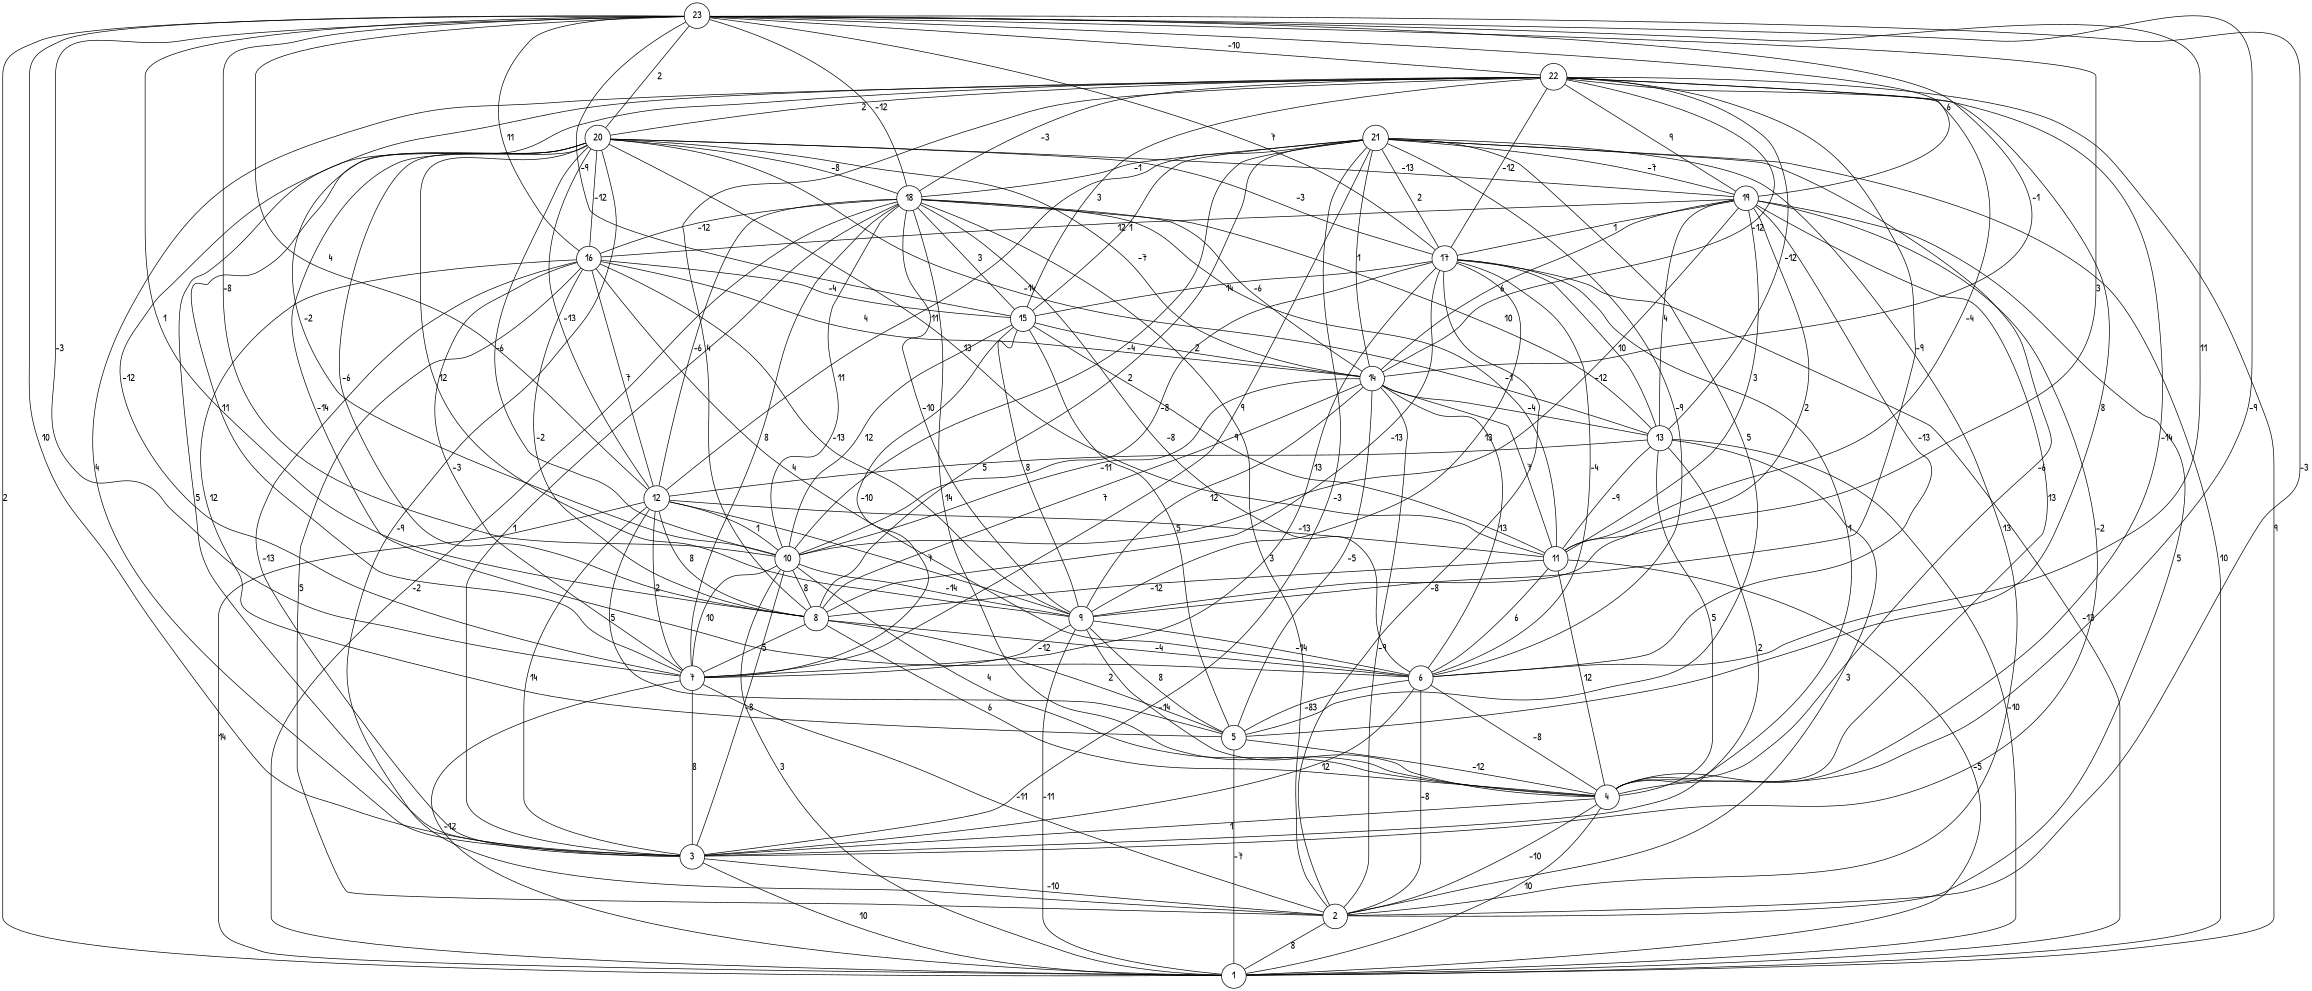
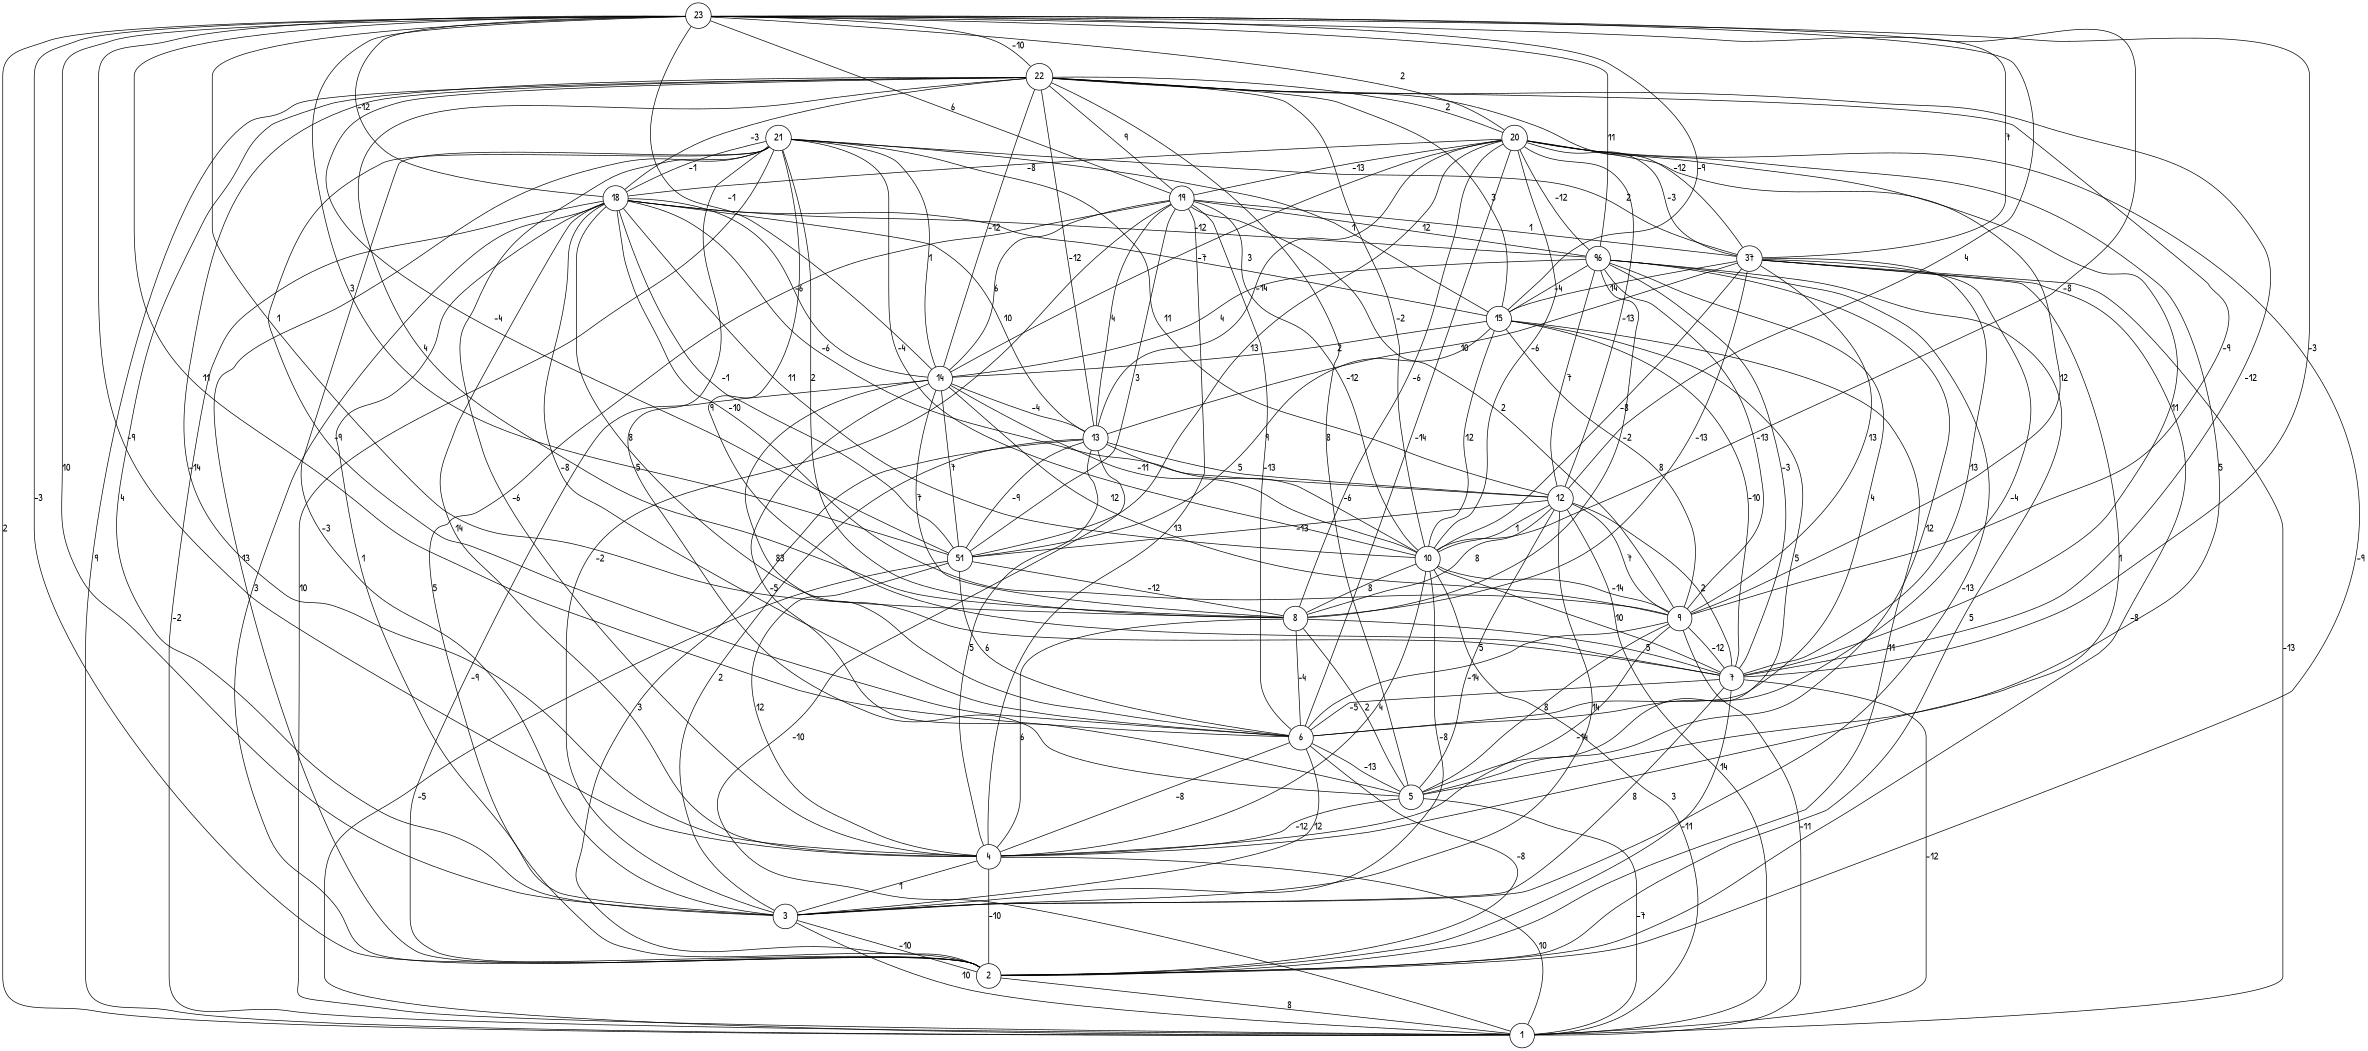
edge "21" -- "19": removed, label "-7"
node "16": label "16" -> "96"
node "17": label "17" -> "37"
edge "20" -- "3": now "20" -- "5"
edge "13" -- "10": added, label "-6"
edge "14" -- "6": label "13" -> "83"
node "11": label "11" -> "51"
edge "7" -- "6": added, label "-5"
edge "6" -- "5": label "-83" -> "-13"
edge "15" -- "2": added, label "11"
